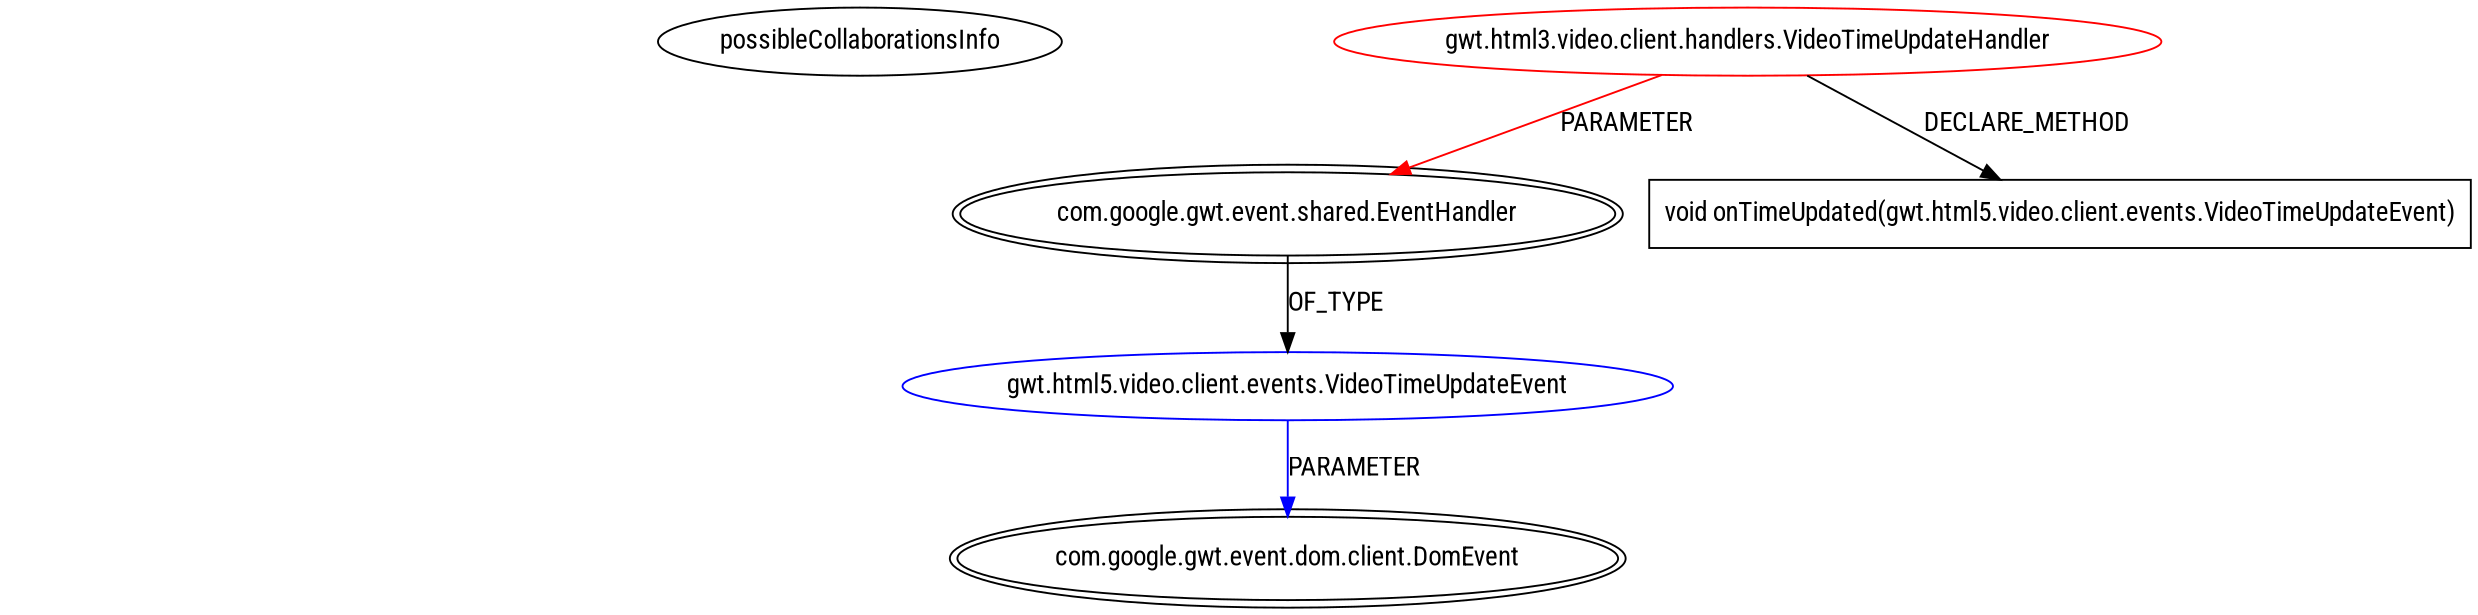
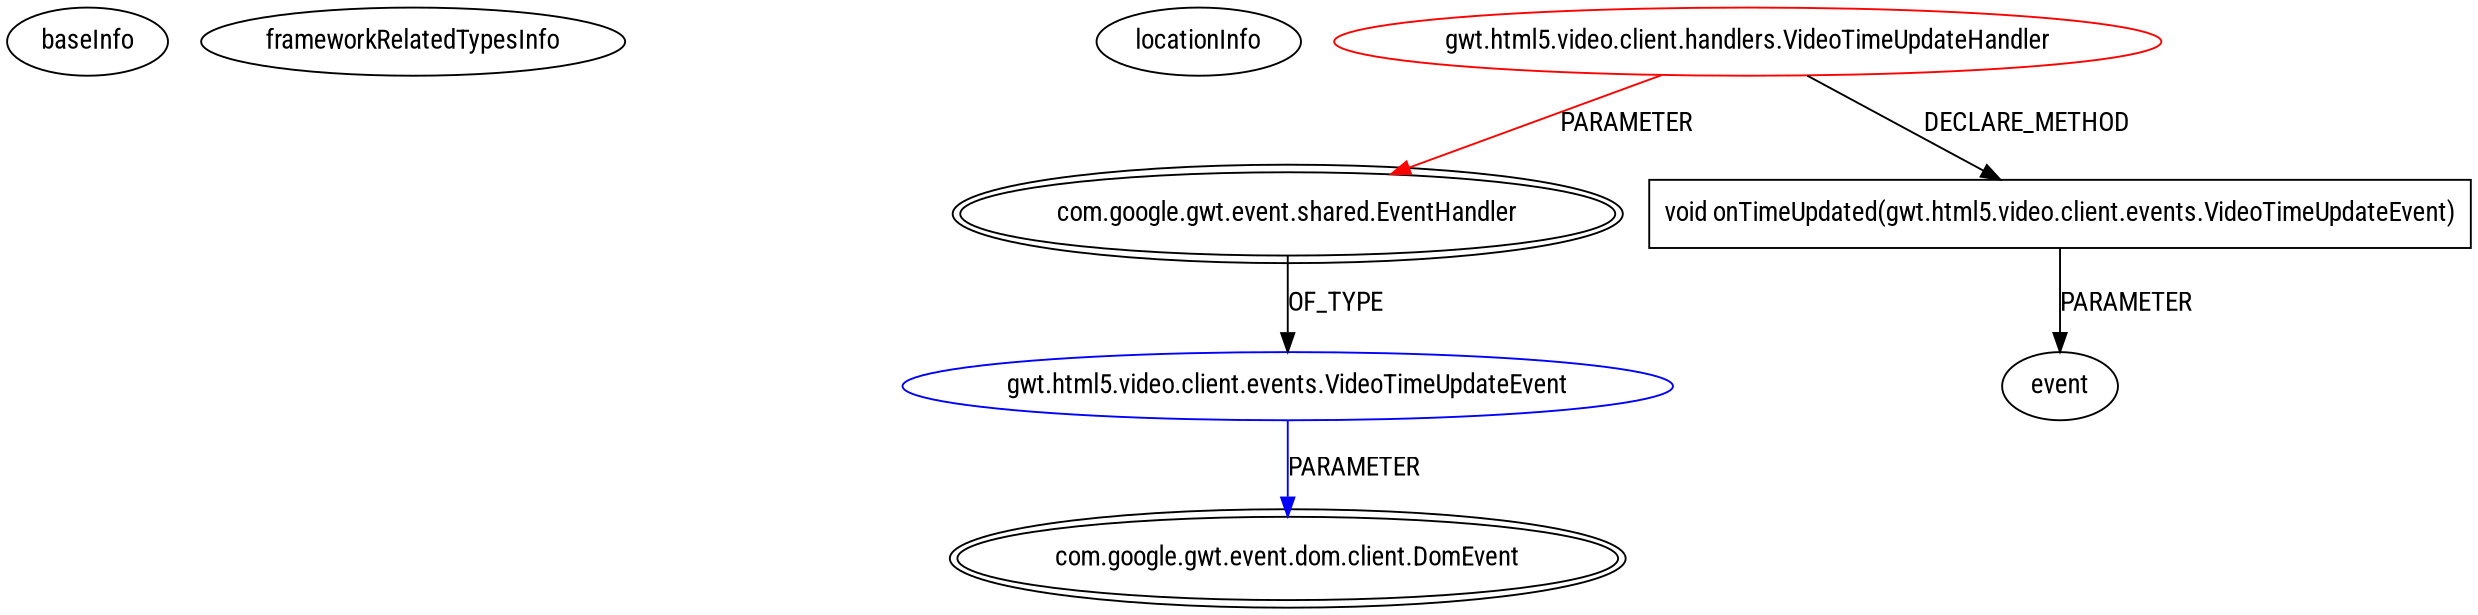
node "baseInfo": added
node "frameworkRelatedTypesInfo": added
node "possibleCollaborationsInfo": removed
node "locationInfo": added
node "gwt.html3.video.client.handlers.VideoTimeUpdateHandler": label "gwt.html3.video.client.handlers.VideoTimeUpdateHandler" -> "gwt.html5.video.client.handlers.VideoTimeUpdateHandler"
node "event": added
